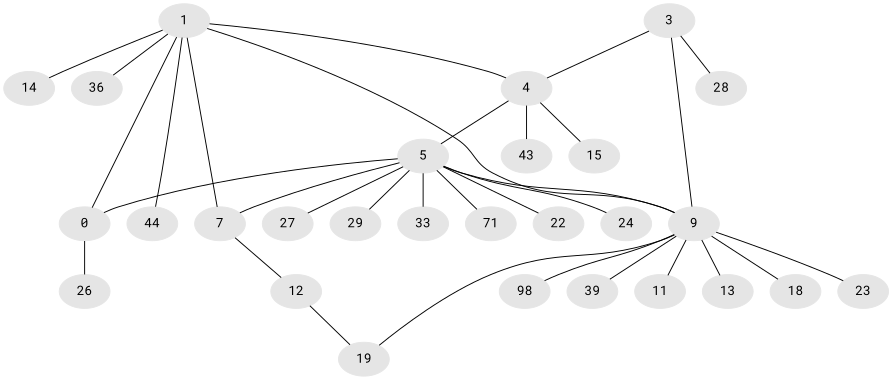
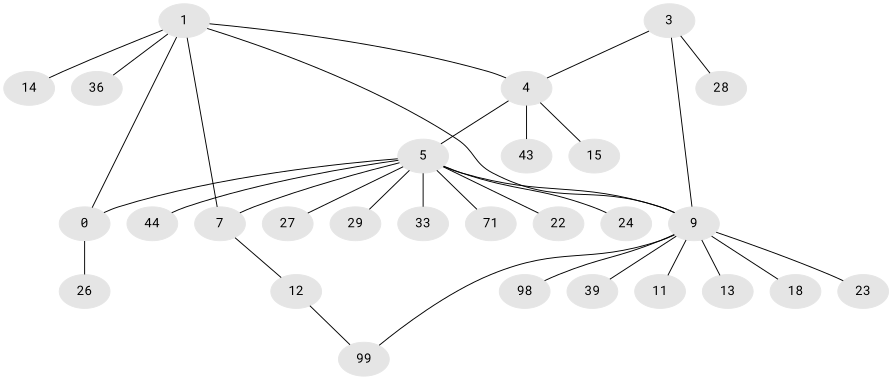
edge "1" -- "44": now "5" -- "44"
node "19": label "19" -> "99"
